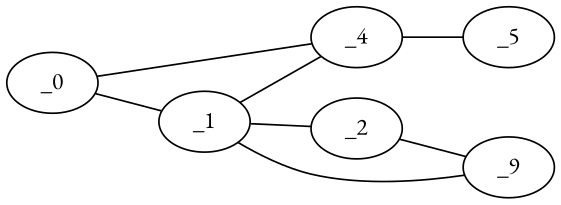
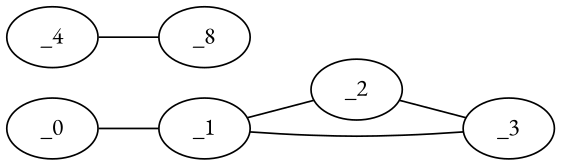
node "_5": label "_5" -> "_8"
edge "_4" -- "_0": removed
edge "_4" -- "_1": removed
node "_9": label "_9" -> "_3"
